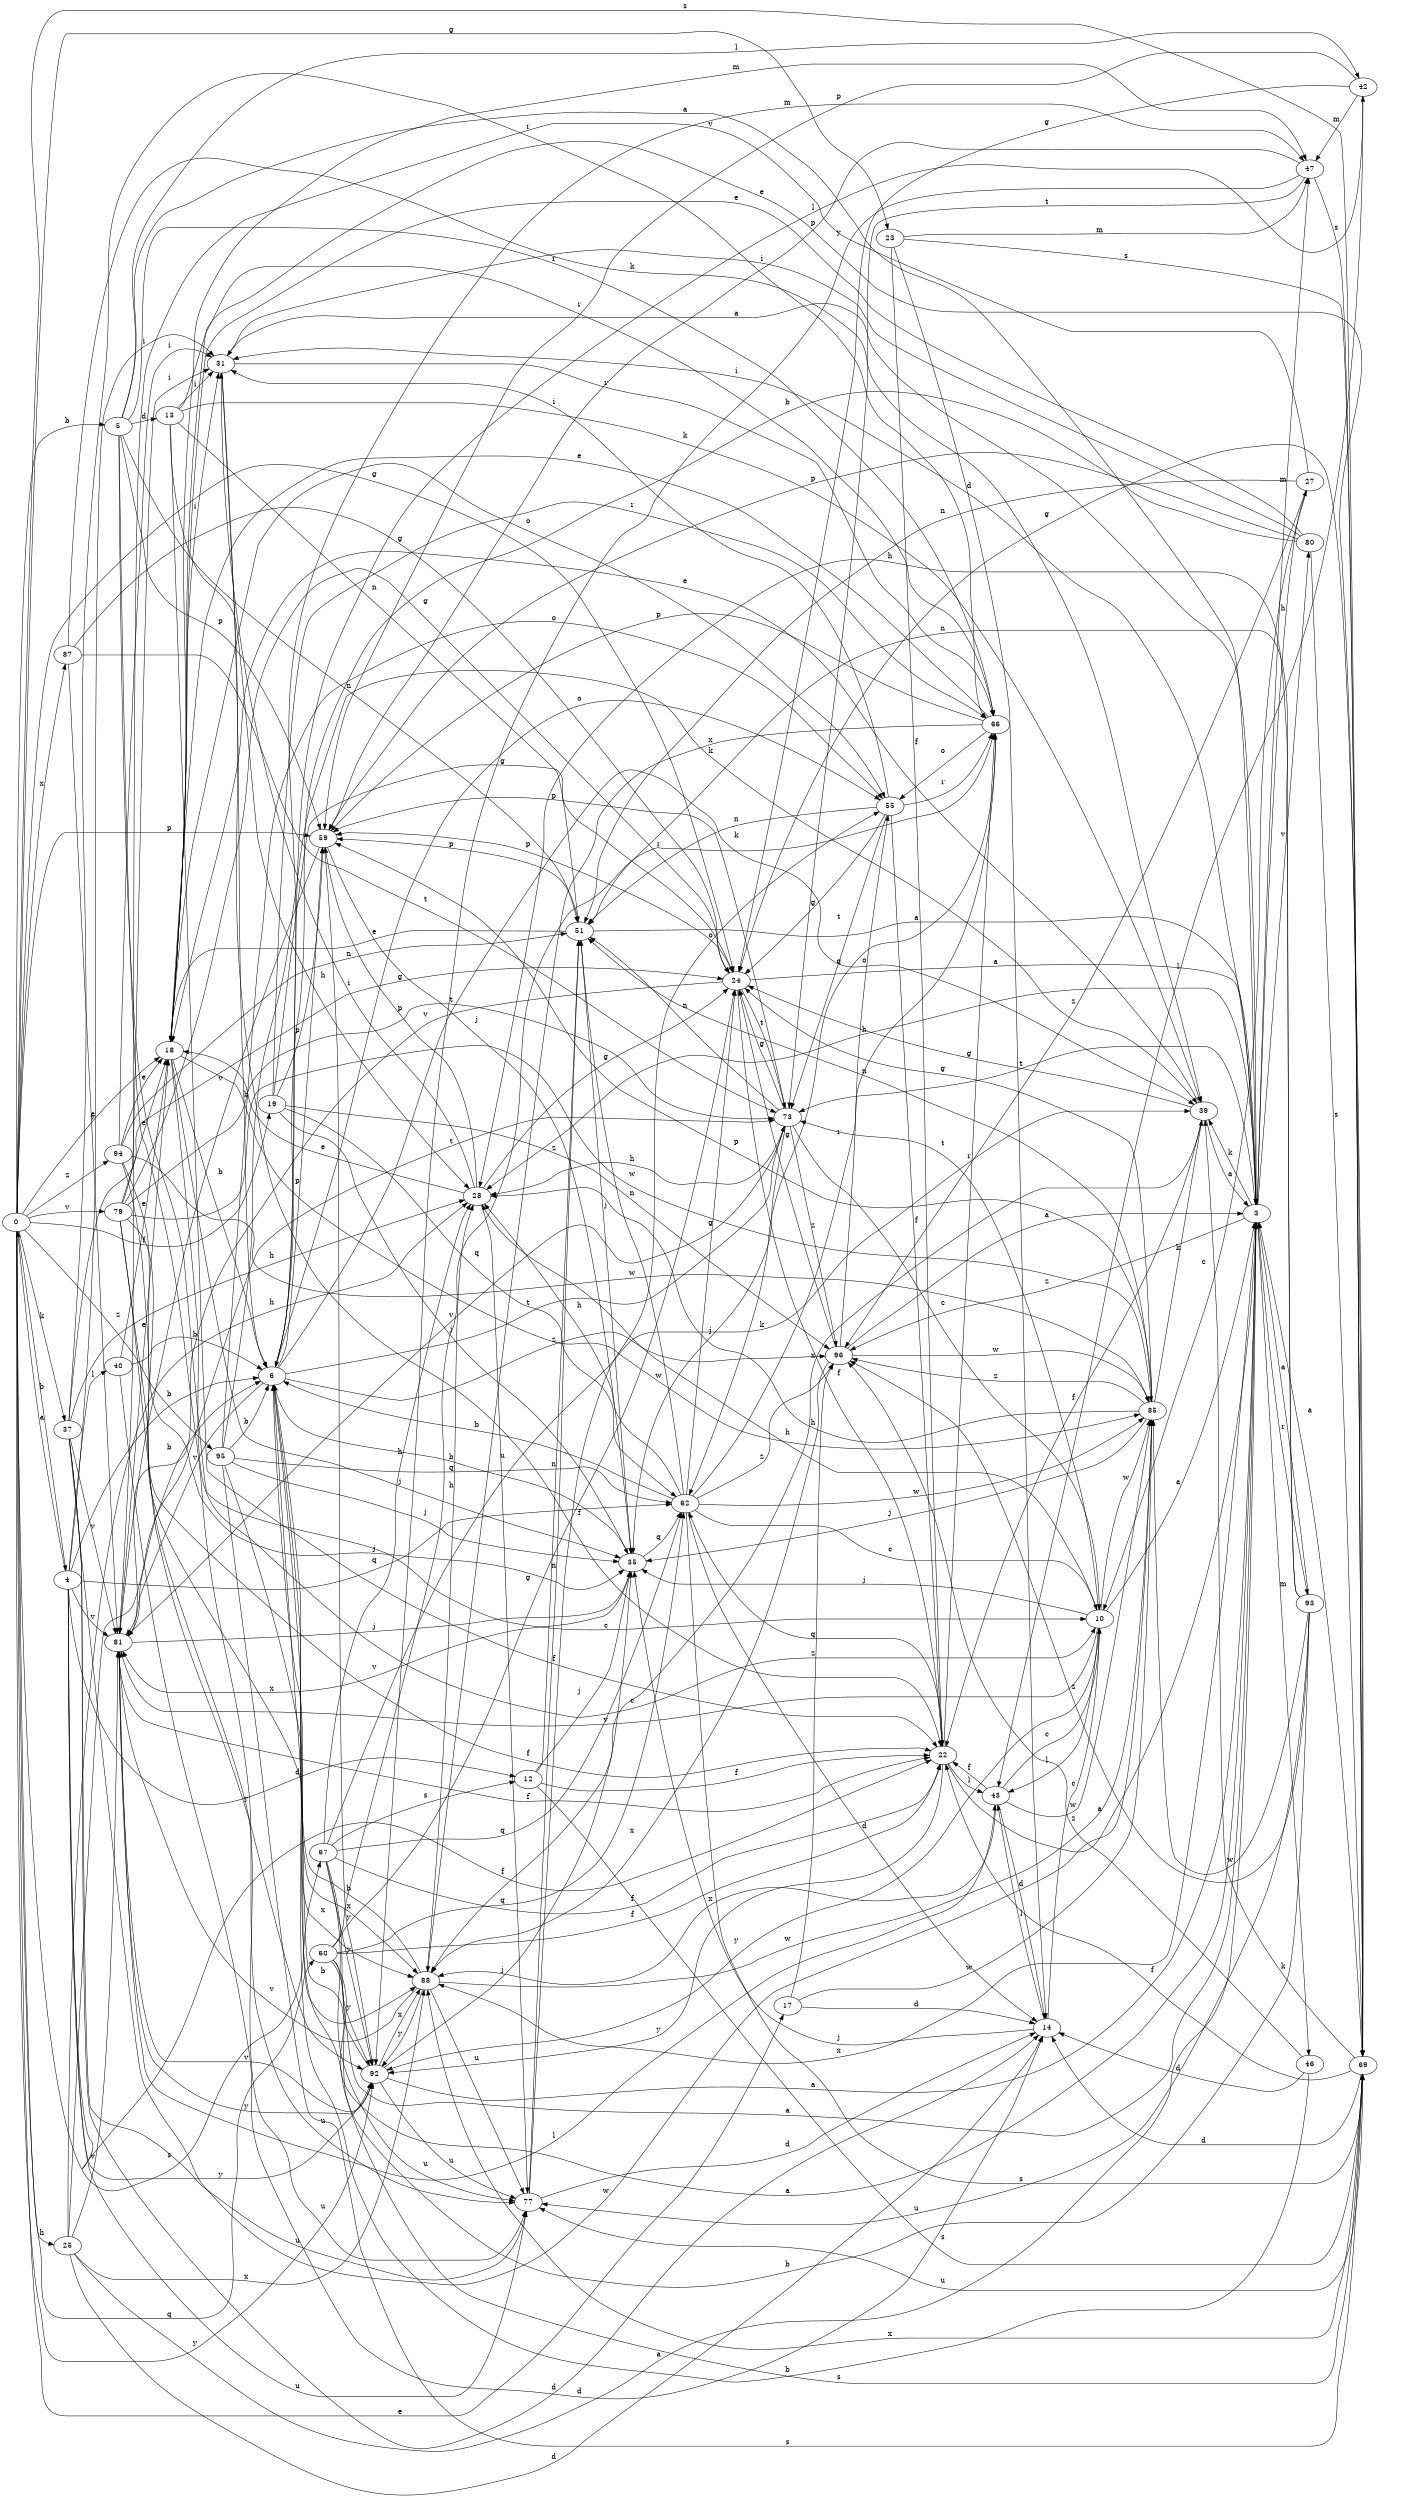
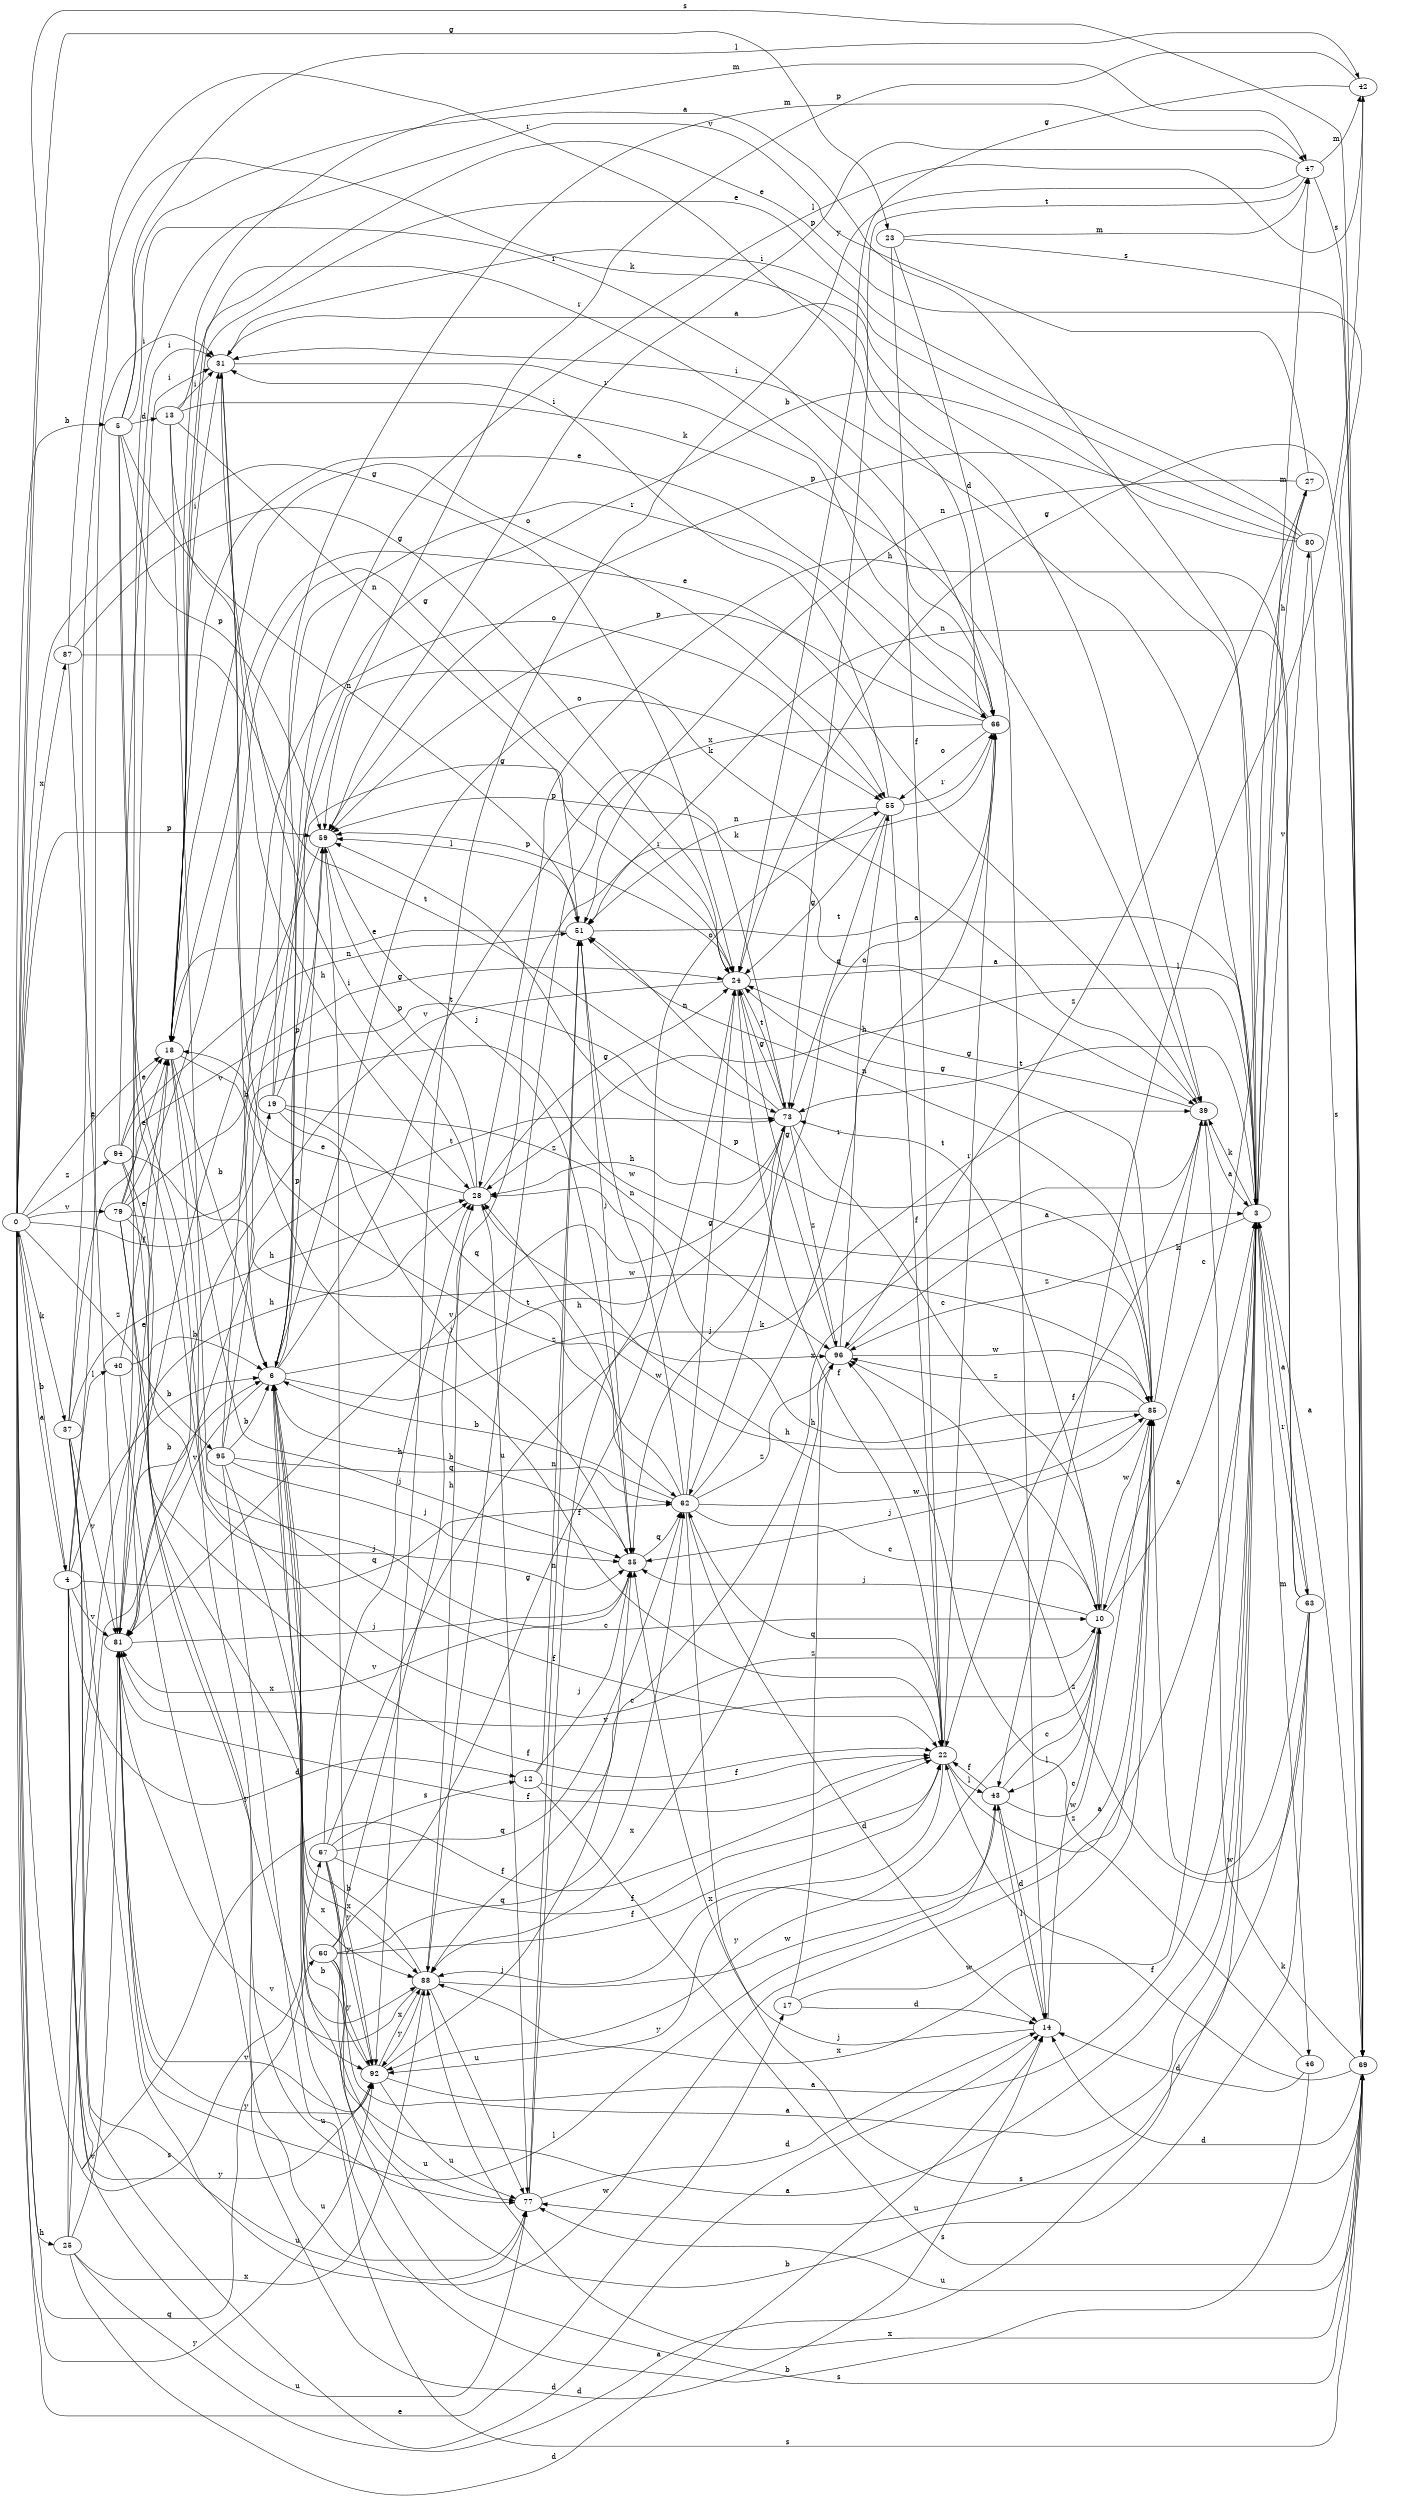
edge "42" -> "47": reversed
edge "51" -> "59": label "p" -> "l"
node "93": label "93" -> "63"
